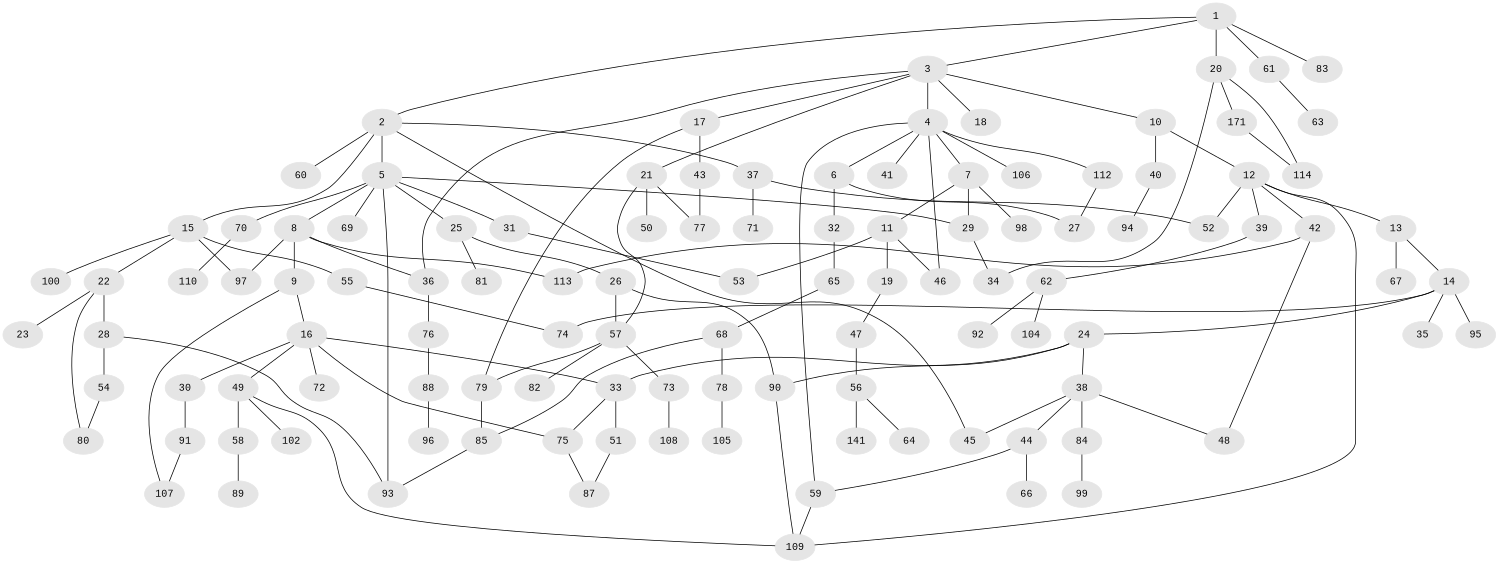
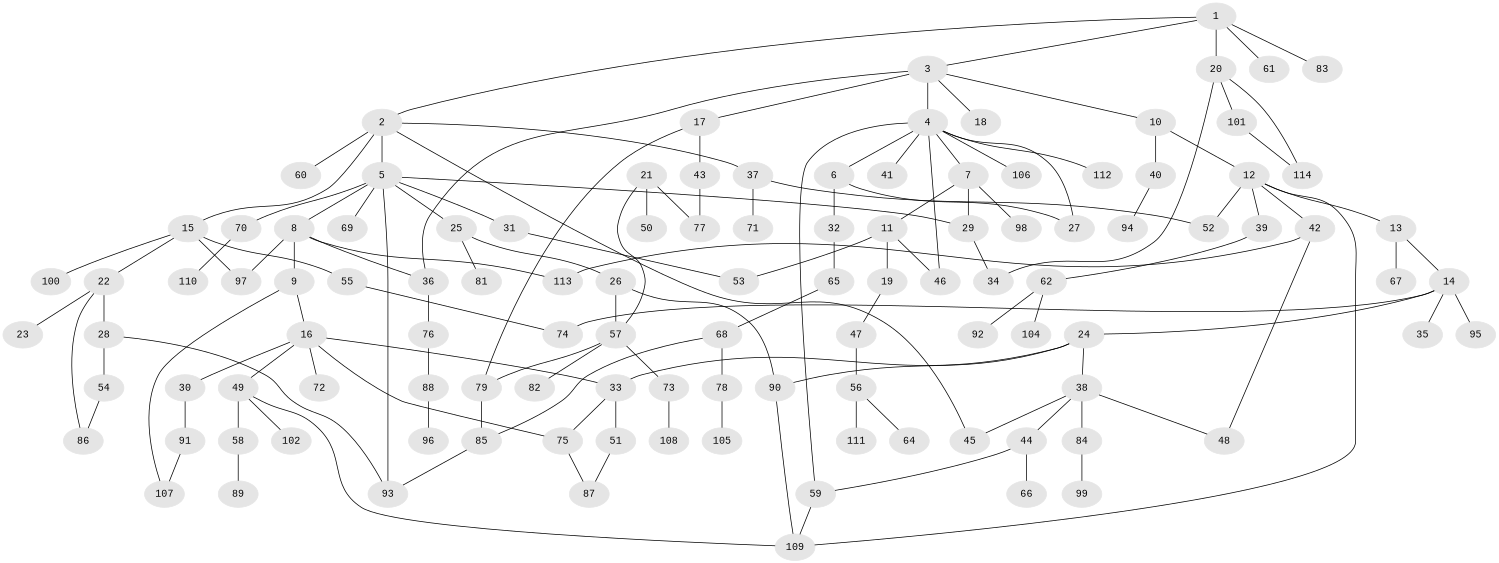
edge "3" -- "21": removed
node "171": label "171" -> "101"
node "63": removed
edge "112" -- "27": now "4" -- "27"
node "80": label "80" -> "86"
node "141": label "141" -> "111"
